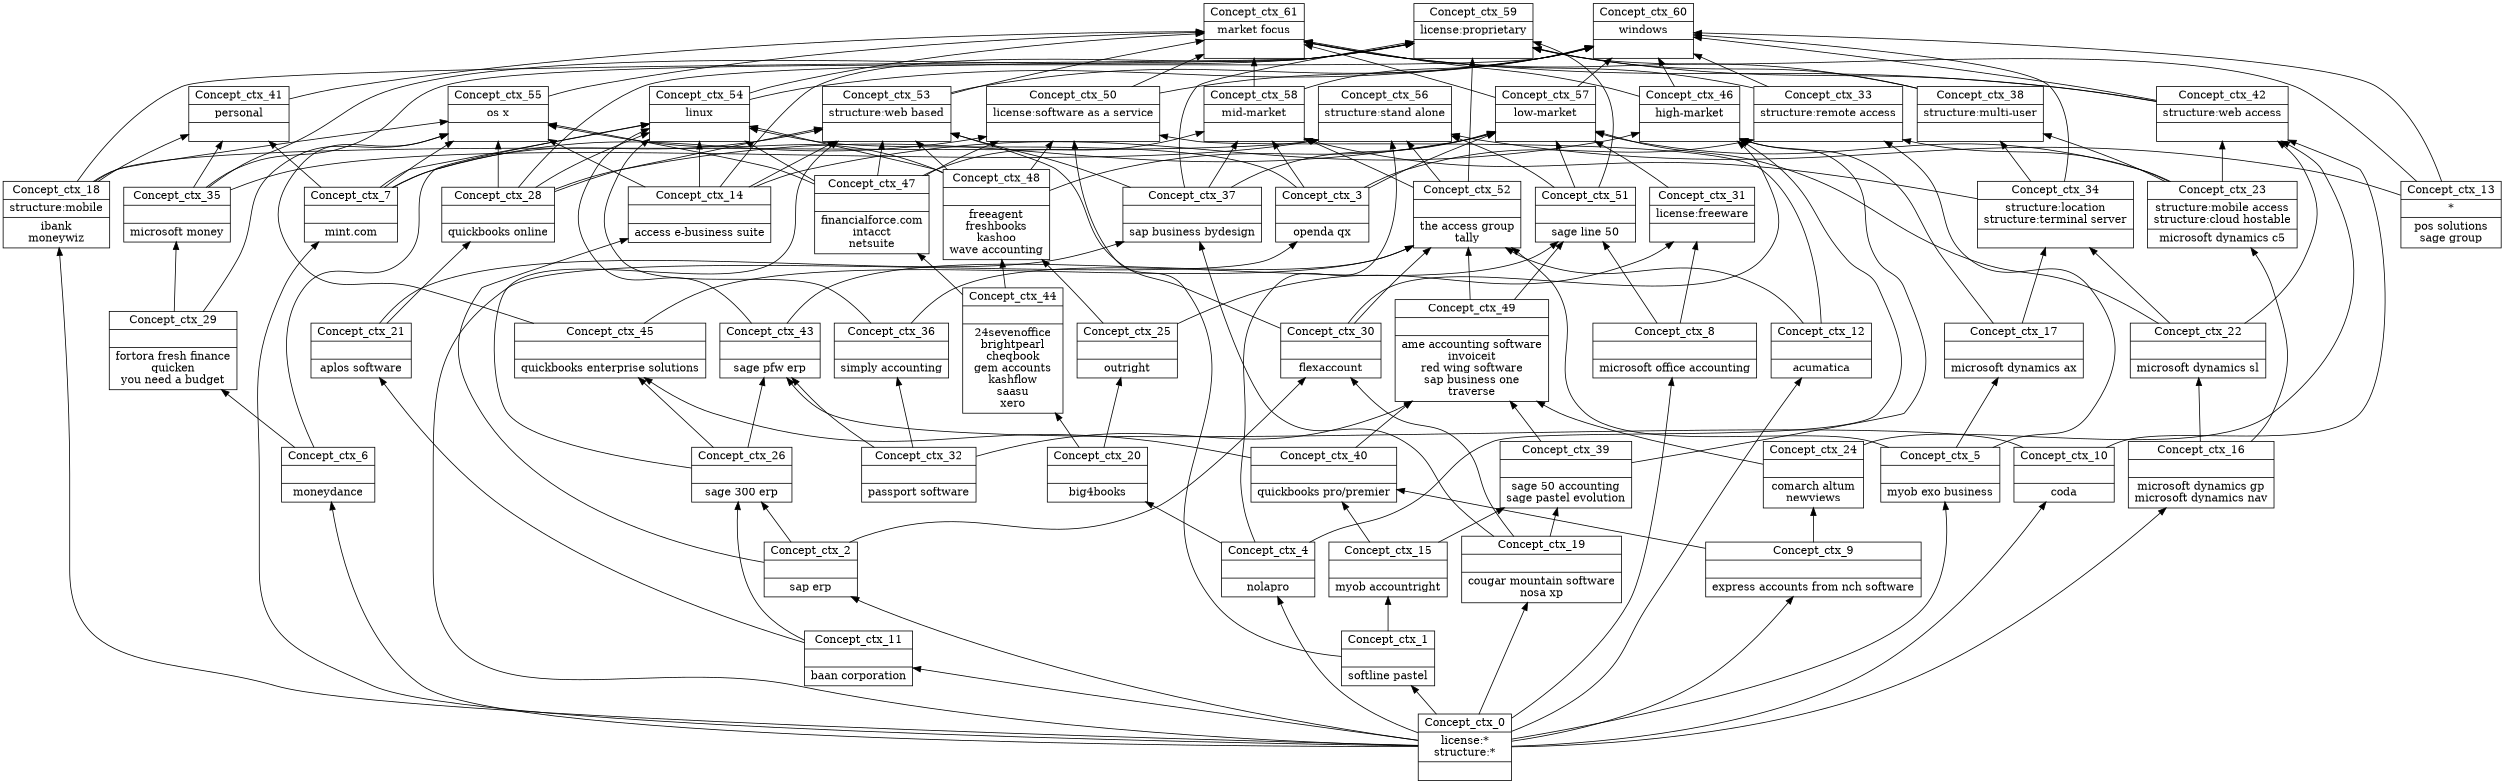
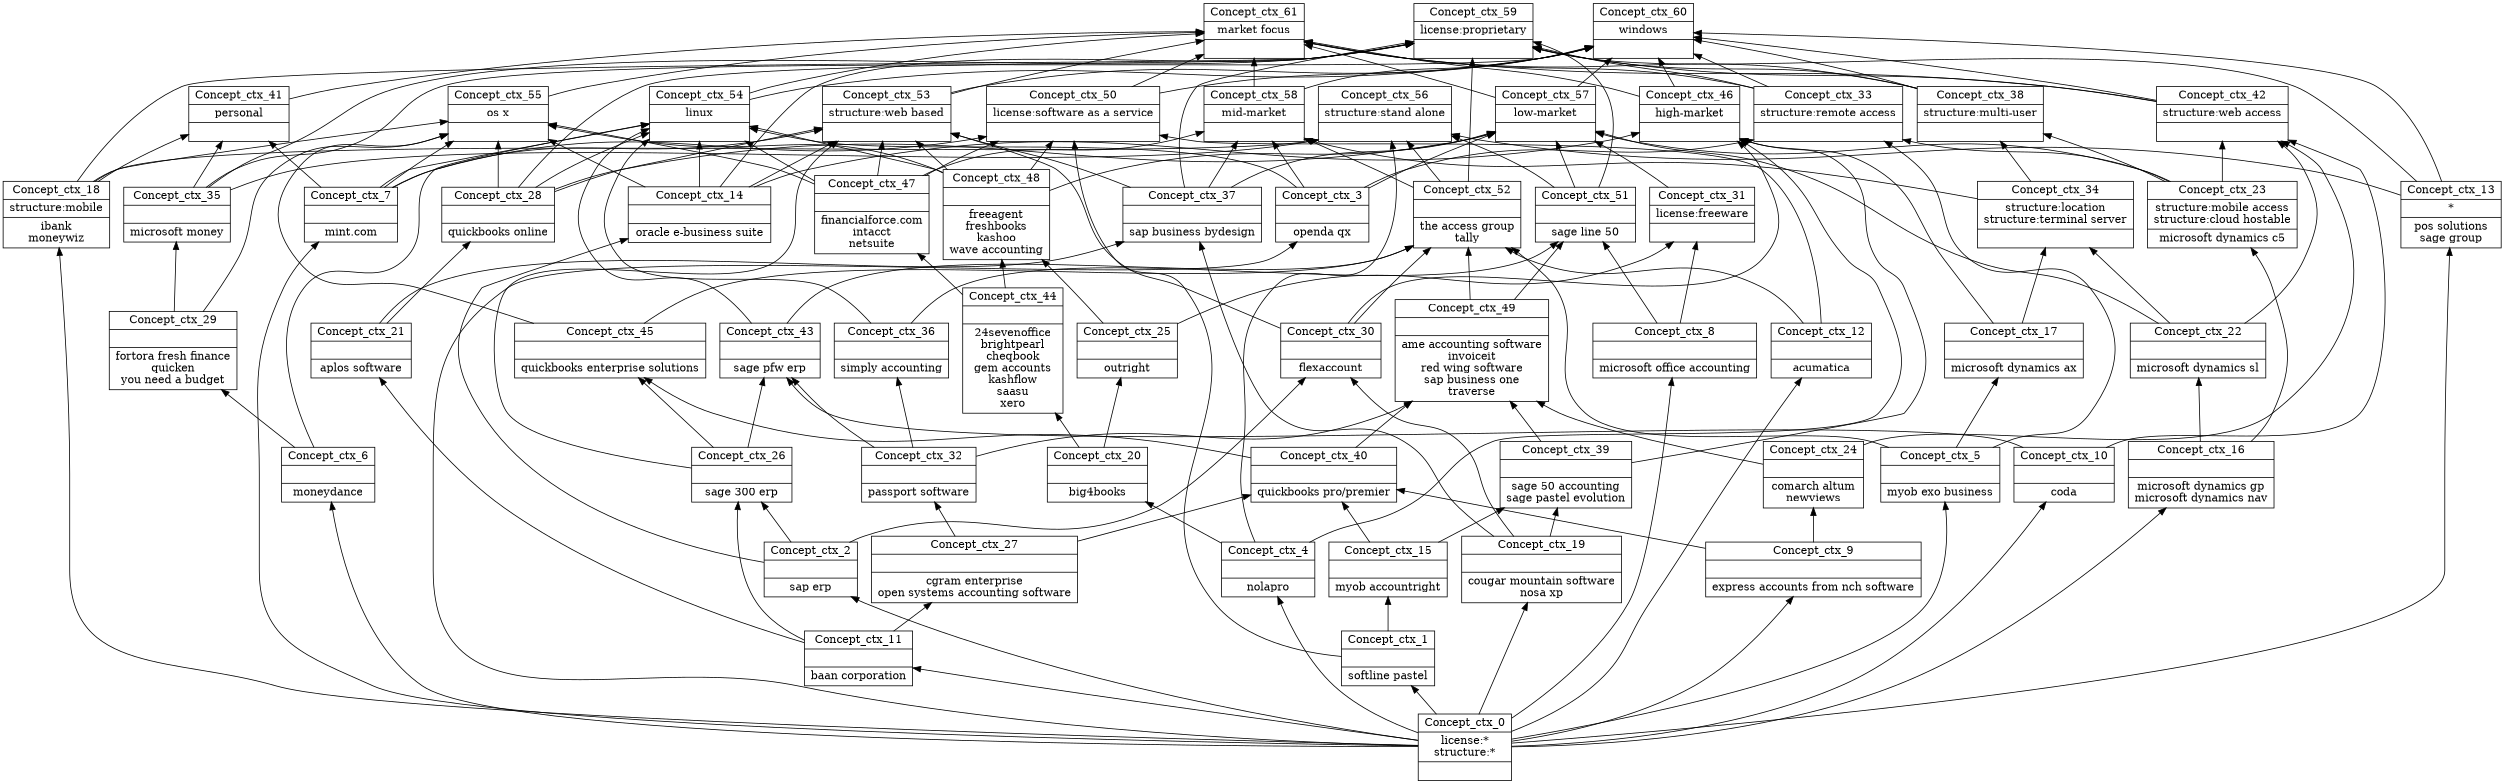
edge "Concept_ctx_34" -> "Concept_ctx_60": now "Concept_ctx_38" -> "Concept_ctx_60"
edge "Concept_ctx_33" -> "Concept_ctx_59": added
node "Concept_ctx_14": text "access e-business suite" -> "oracle e-business suite"
node "Concept_ctx_27": added
edge "Concept_ctx_0" -> "Concept_ctx_13": added
